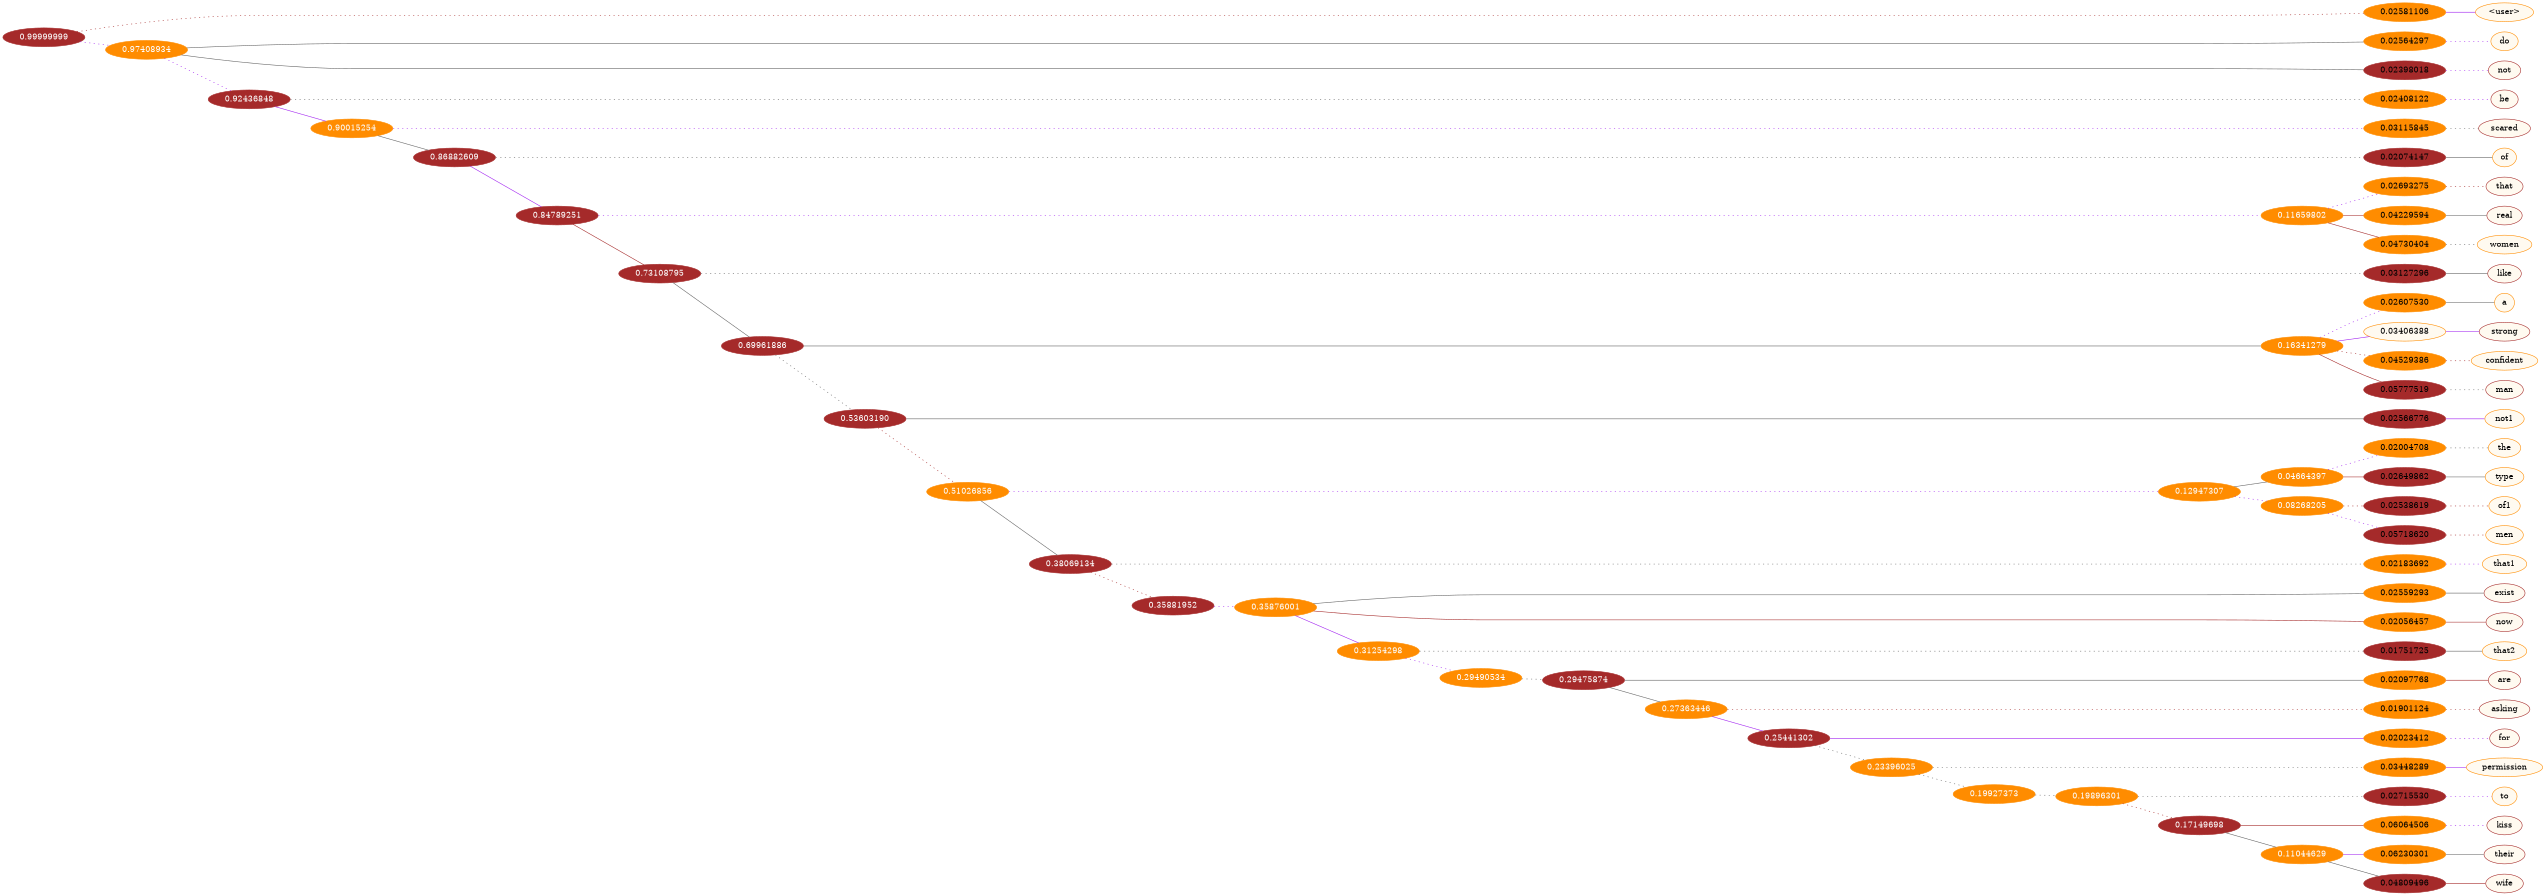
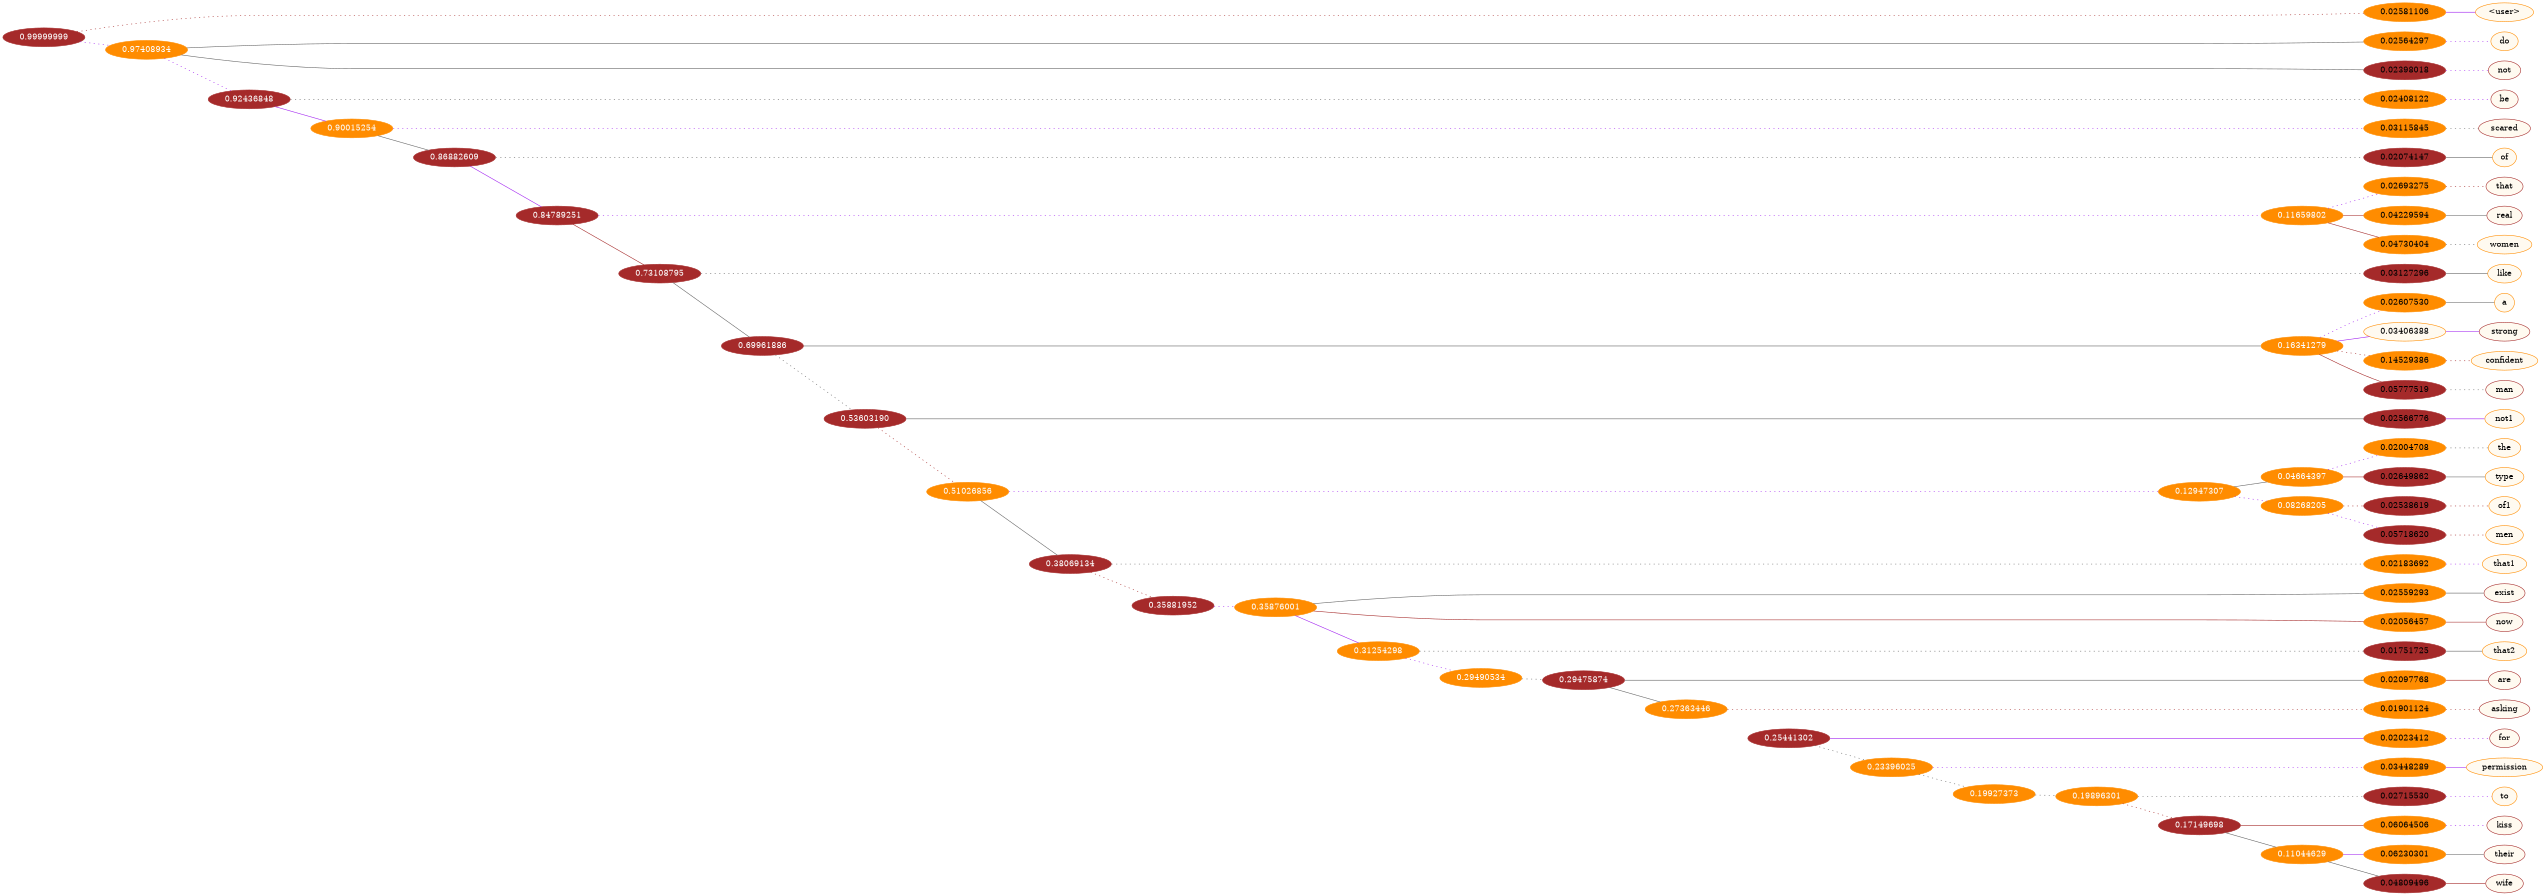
node "like": color brown -> darkorange
node "0.04529386": label "0.04529386" -> "0.14529386"
edge "0.27363446" -- "0.25441302": removed
edge "0.23396025" -- "0.03448289": color gray40 -> purple
